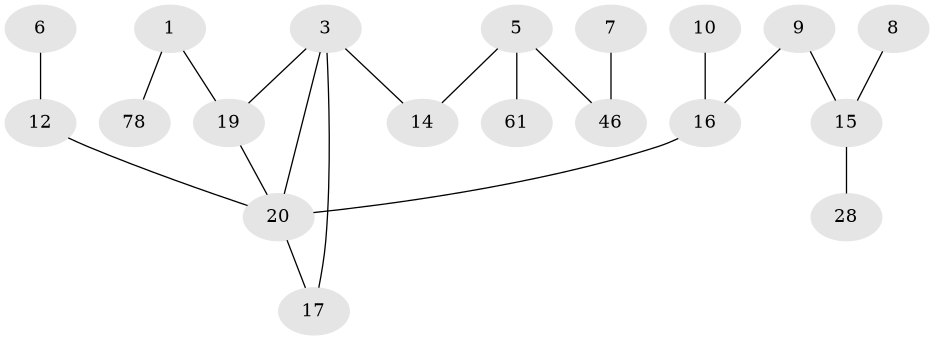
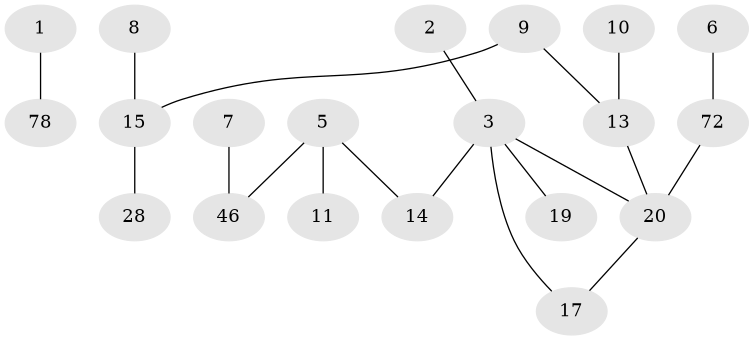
node "2": added
edge "1" -- "19": removed
node "12": label "12" -> "72"
node "61": label "61" -> "11"
node "16": label "16" -> "13"
edge "19" -- "20": removed
